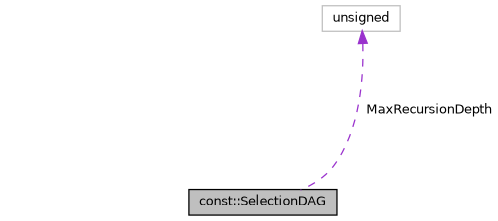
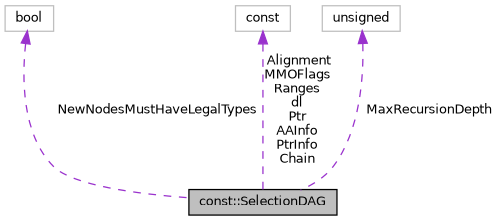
node "bool": added
node "const": added
